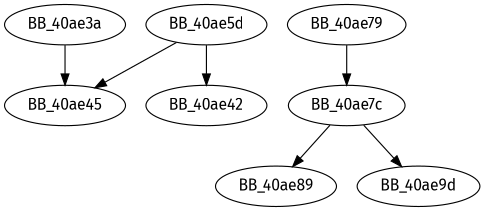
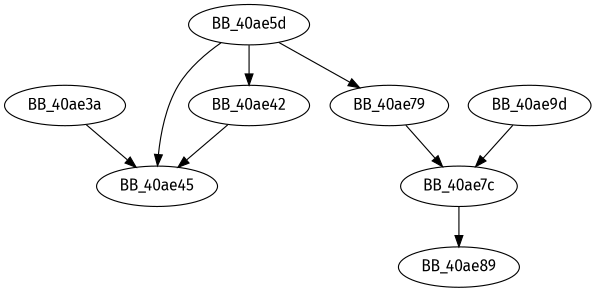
edge "BB_40ae5d" -> "BB_40ae79": added
edge "BB_40ae42" -> "BB_40ae45": added
edge "BB_40ae7c" -> "BB_40ae9d": reversed
